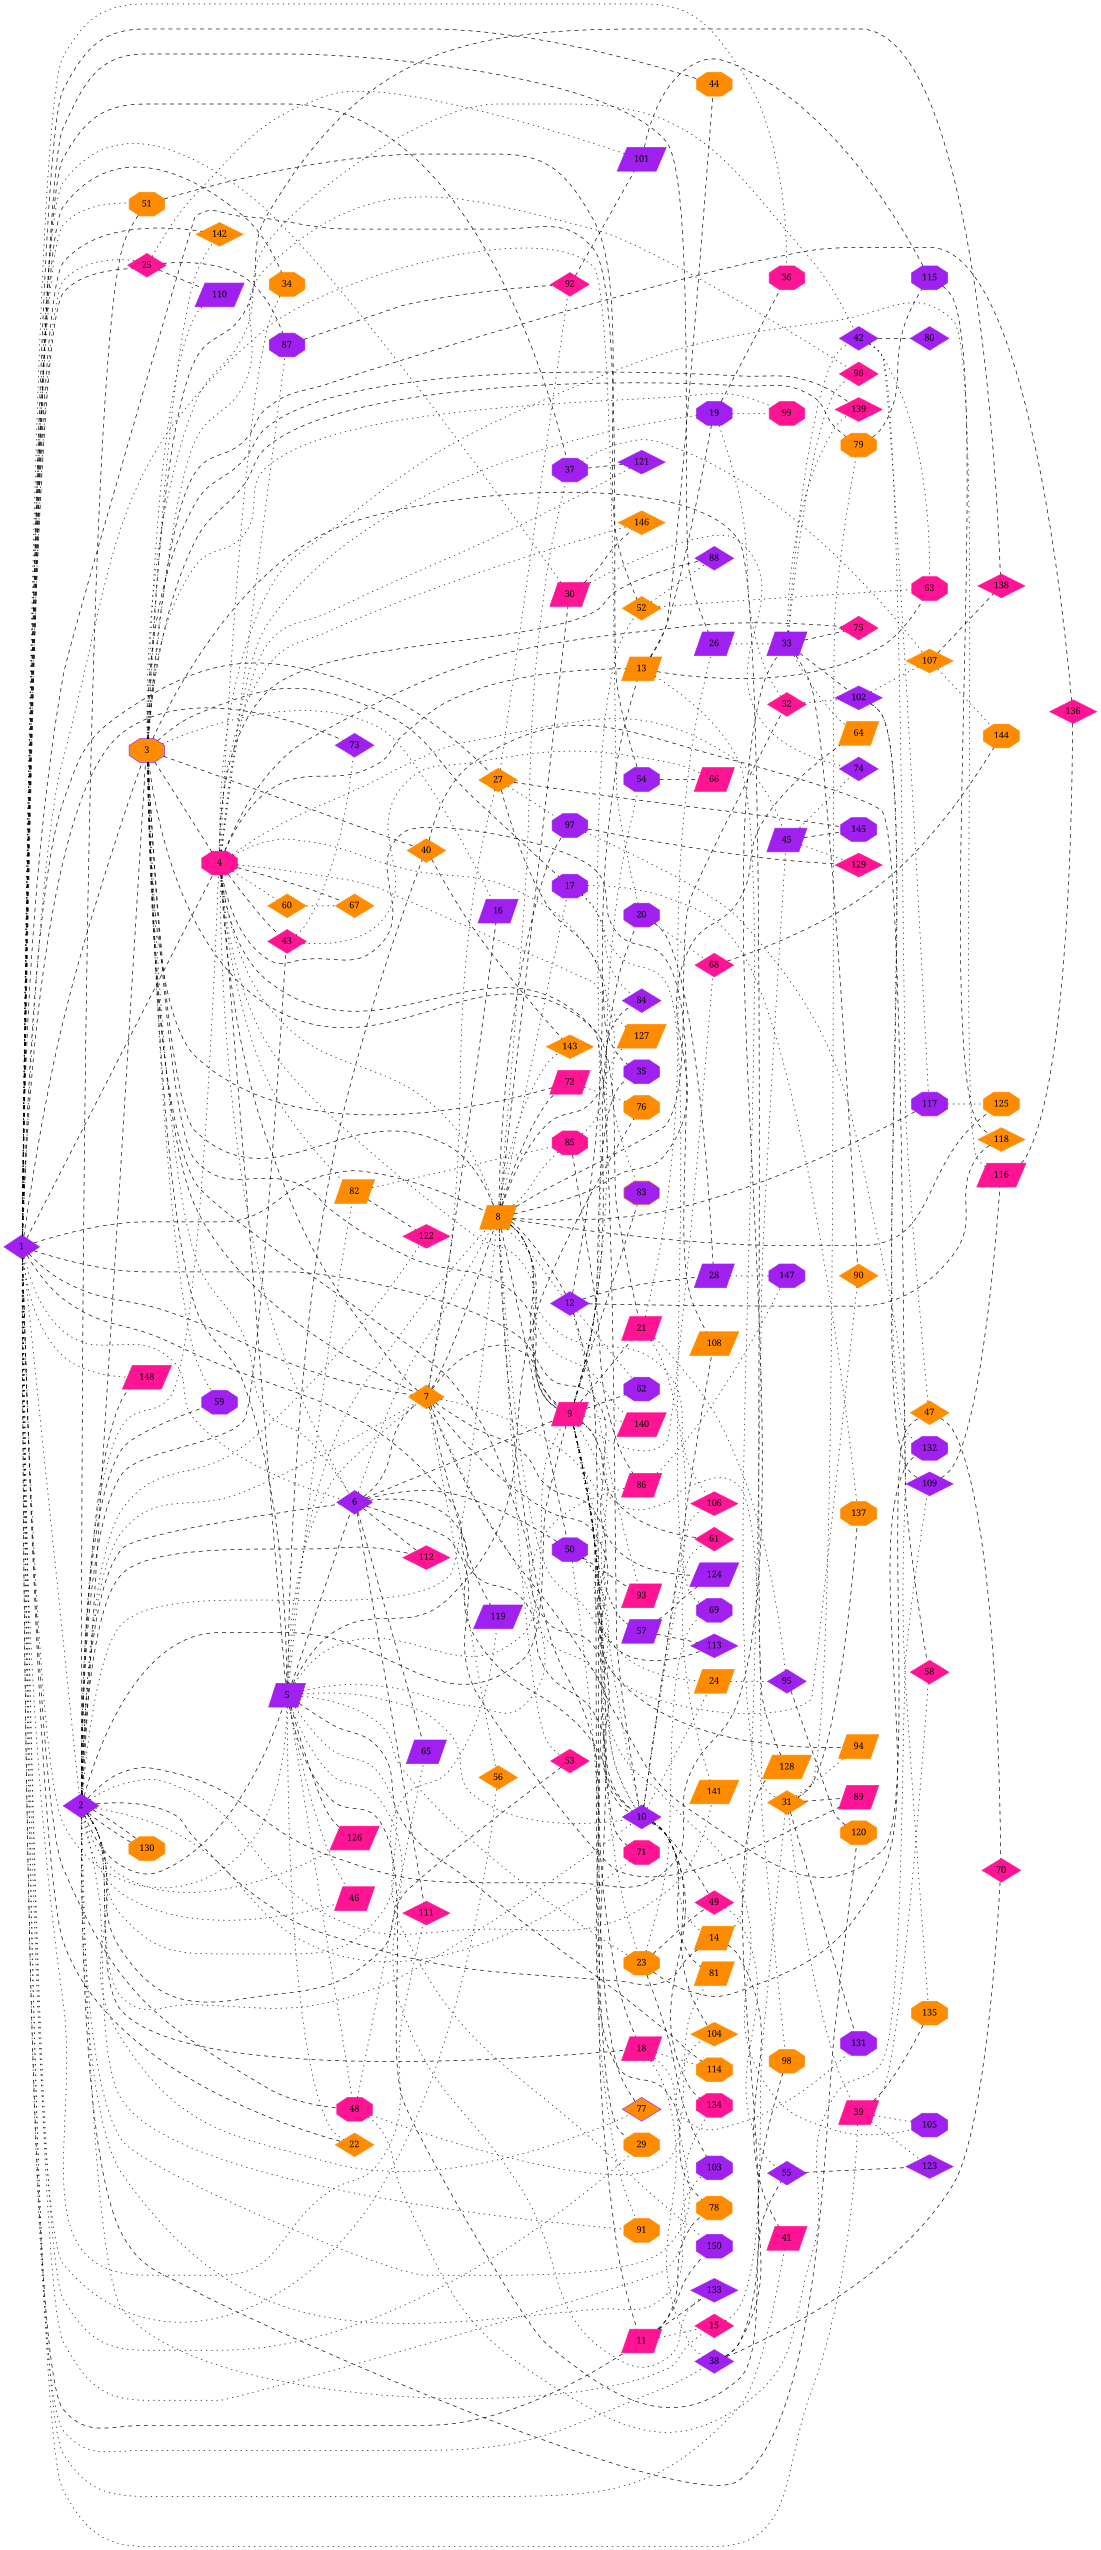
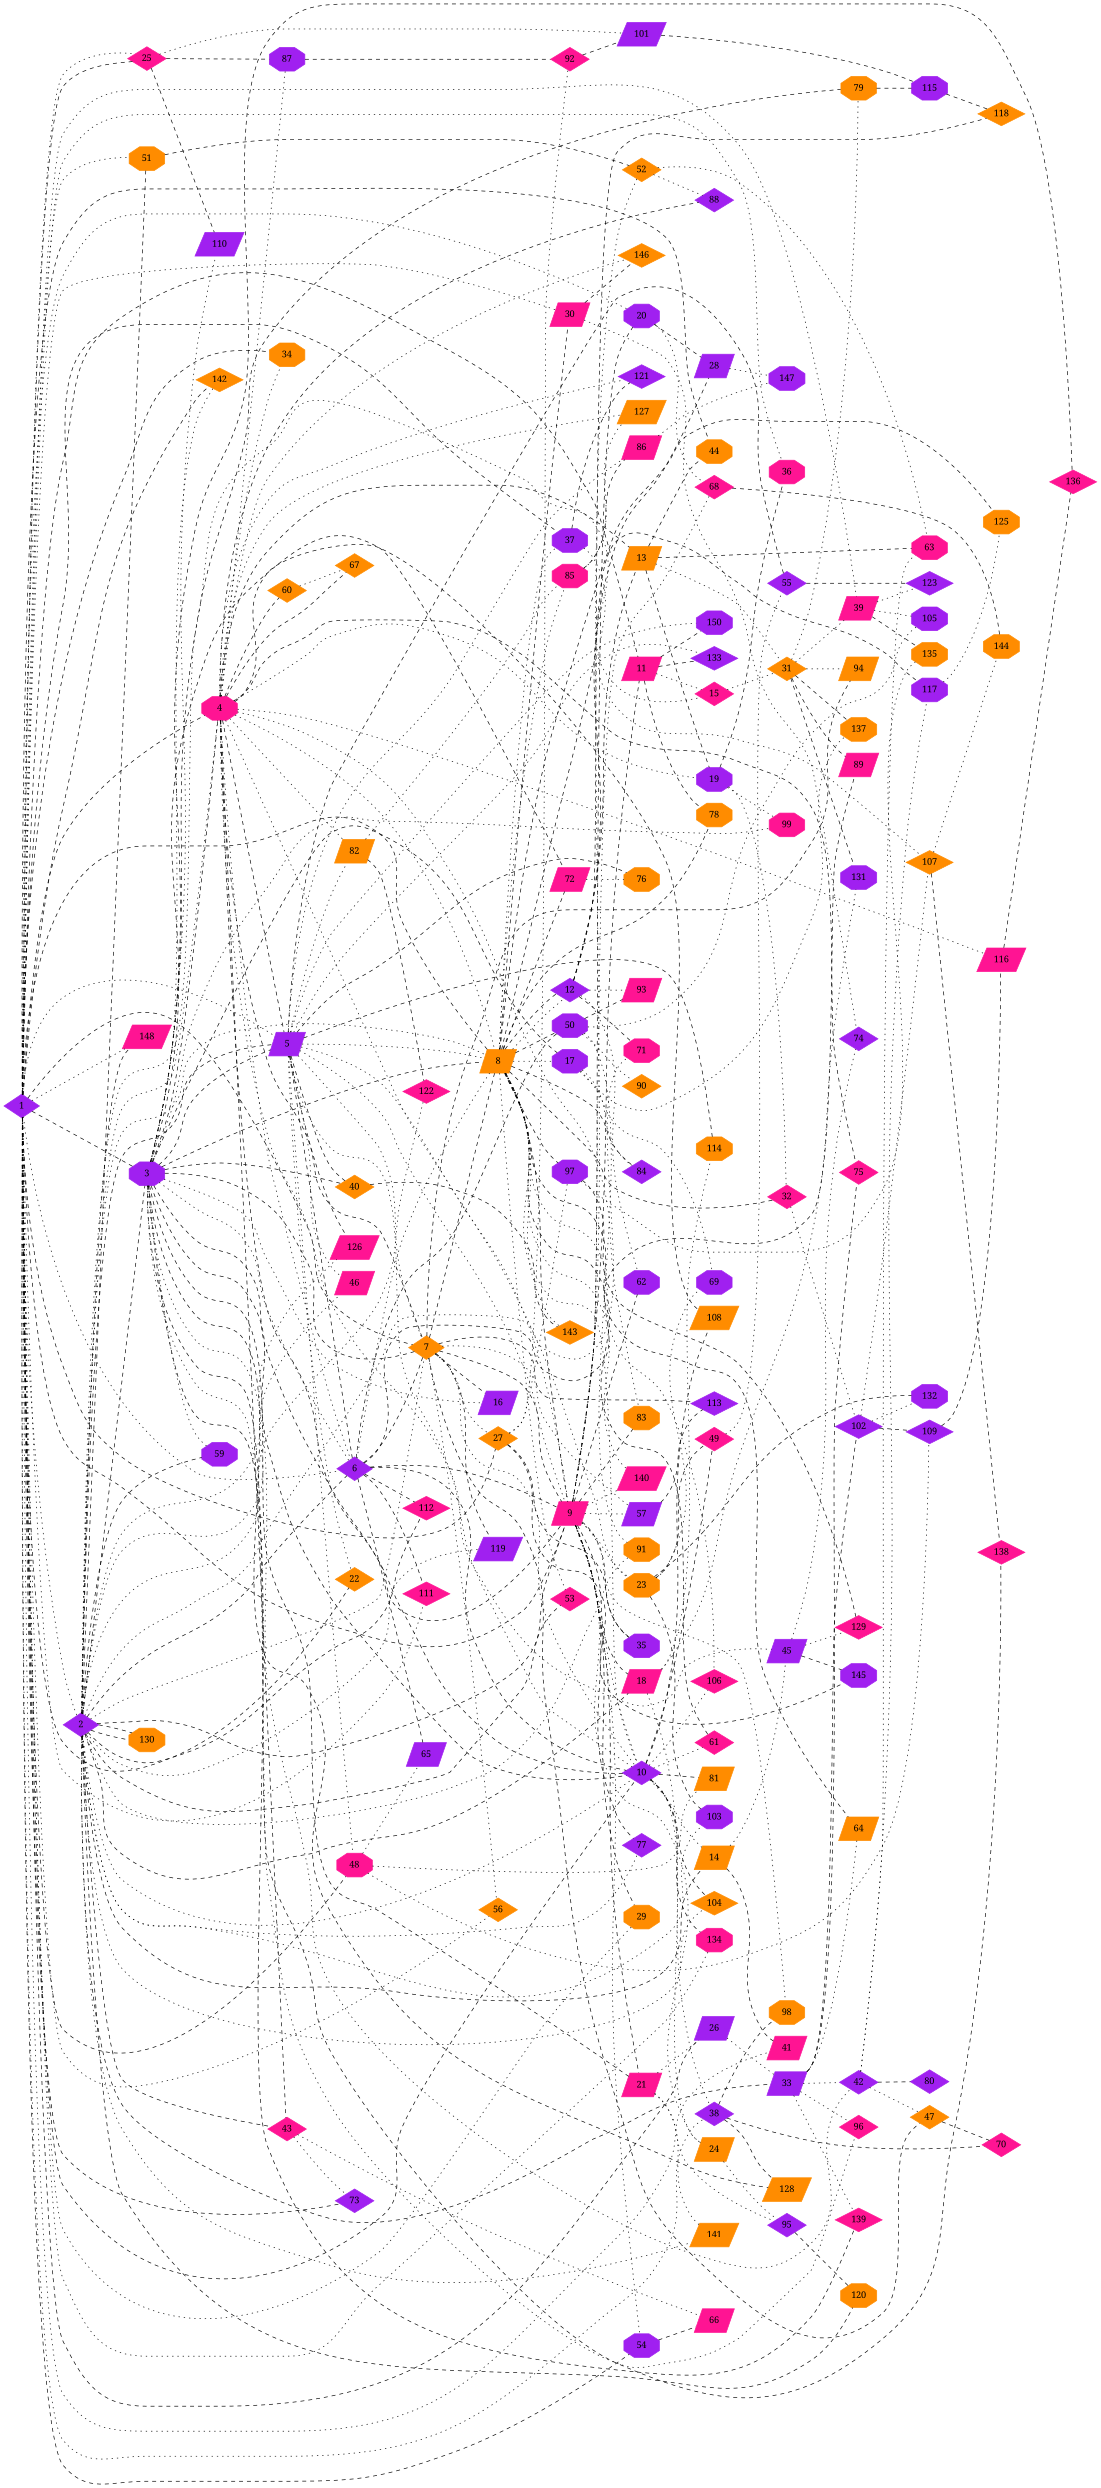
node "3": fillcolor darkorange -> purple
edge "4" -- "60": style dotted -> dashed
edge "33" -- "90": removed
node "83": fillcolor purple -> darkorange
node "124": removed
node "58": removed
node "77": fillcolor darkorange -> purple
